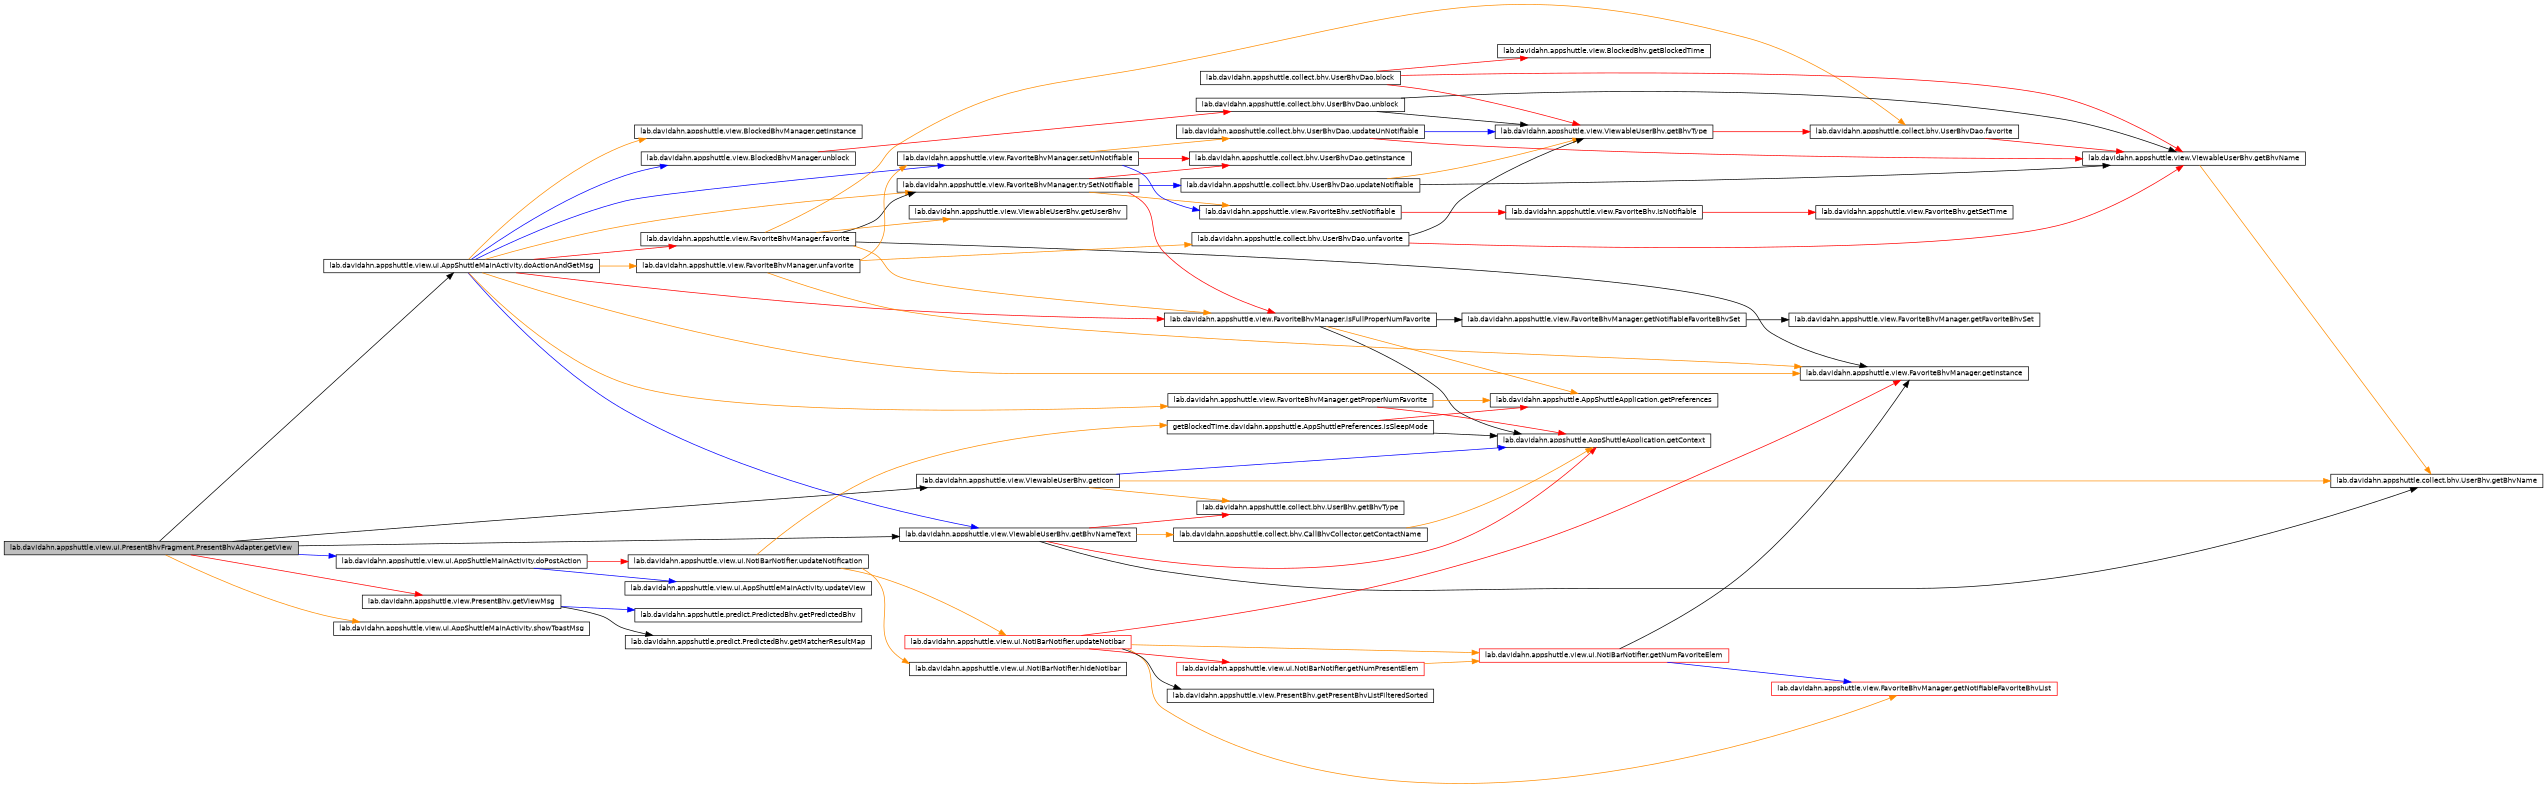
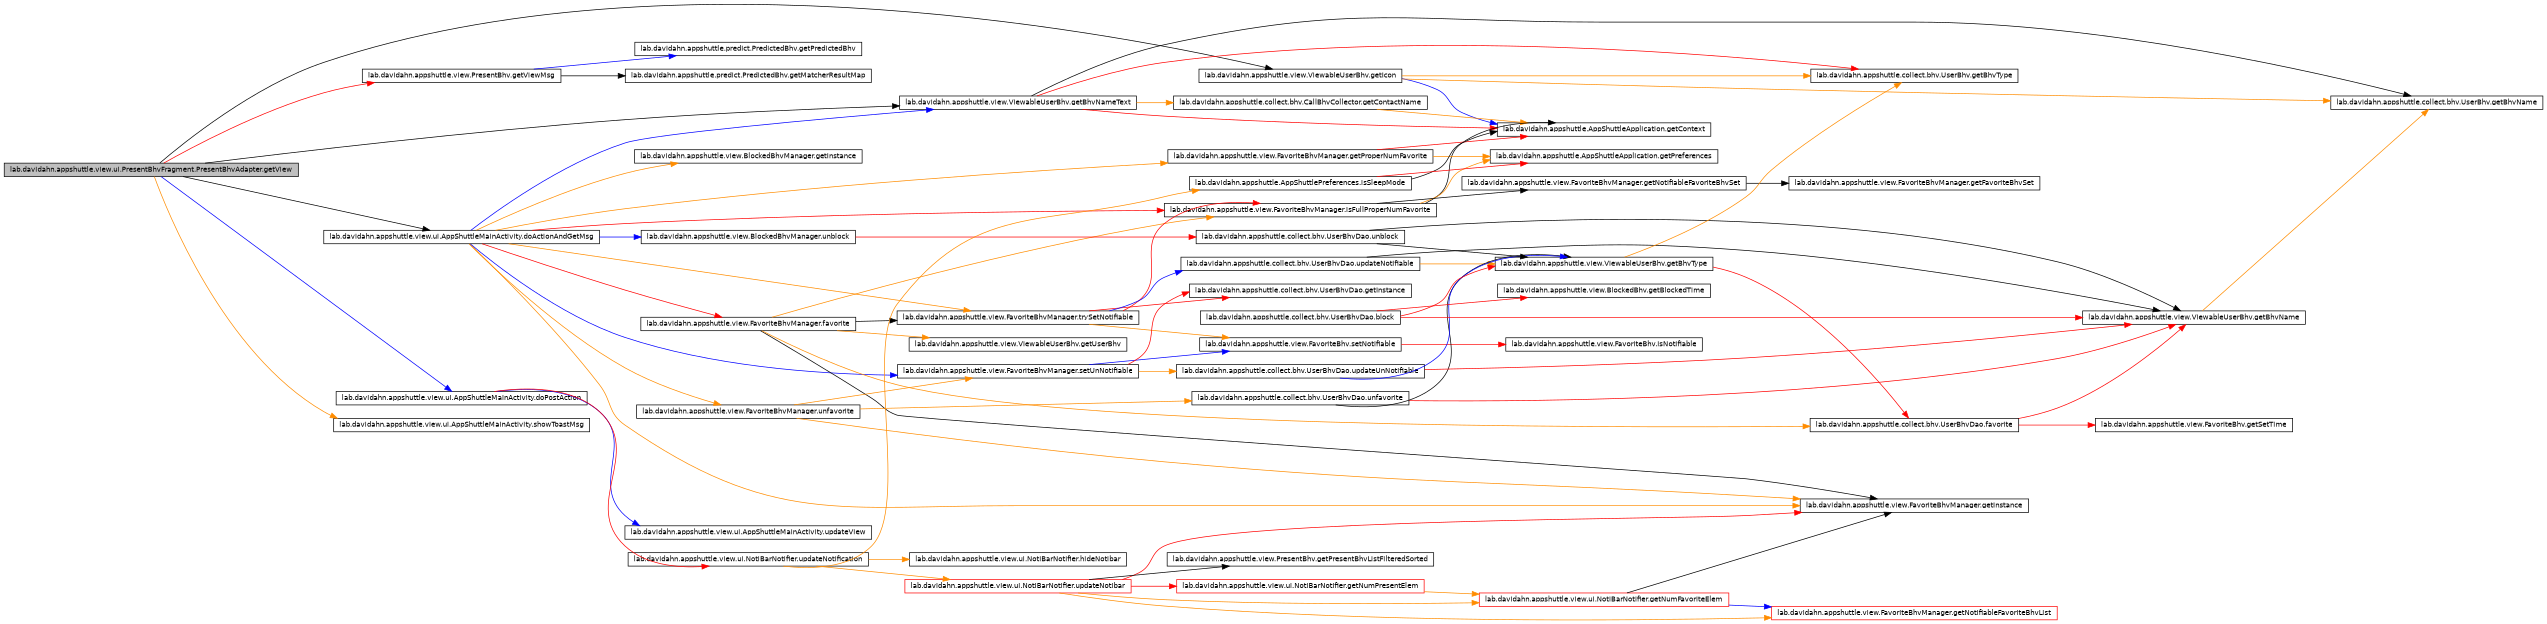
edge "lab.davidahn.appshuttle.view.ViewableUserBhv.getBhvType" -> "lab.davidahn.appshuttle.collect.bhv.UserBhv.getBhvType": added
edge "lab.davidahn.appshuttle.view.FavoriteBhv.isNotifiable" -> "lab.davidahn.appshuttle.view.FavoriteBhv.getSetTime": now "lab.davidahn.appshuttle.collect.bhv.UserBhvDao.favorite" -> "lab.davidahn.appshuttle.view.FavoriteBhv.getSetTime"
node "getBlockedTime.davidahn.appshuttle.AppShuttlePreferences.isSleepMode": label "getBlockedTime.davidahn.appshuttle.AppShuttlePreferences.isSleepMode" -> "lab.davidahn.appshuttle.AppShuttlePreferences.isSleepMode"
